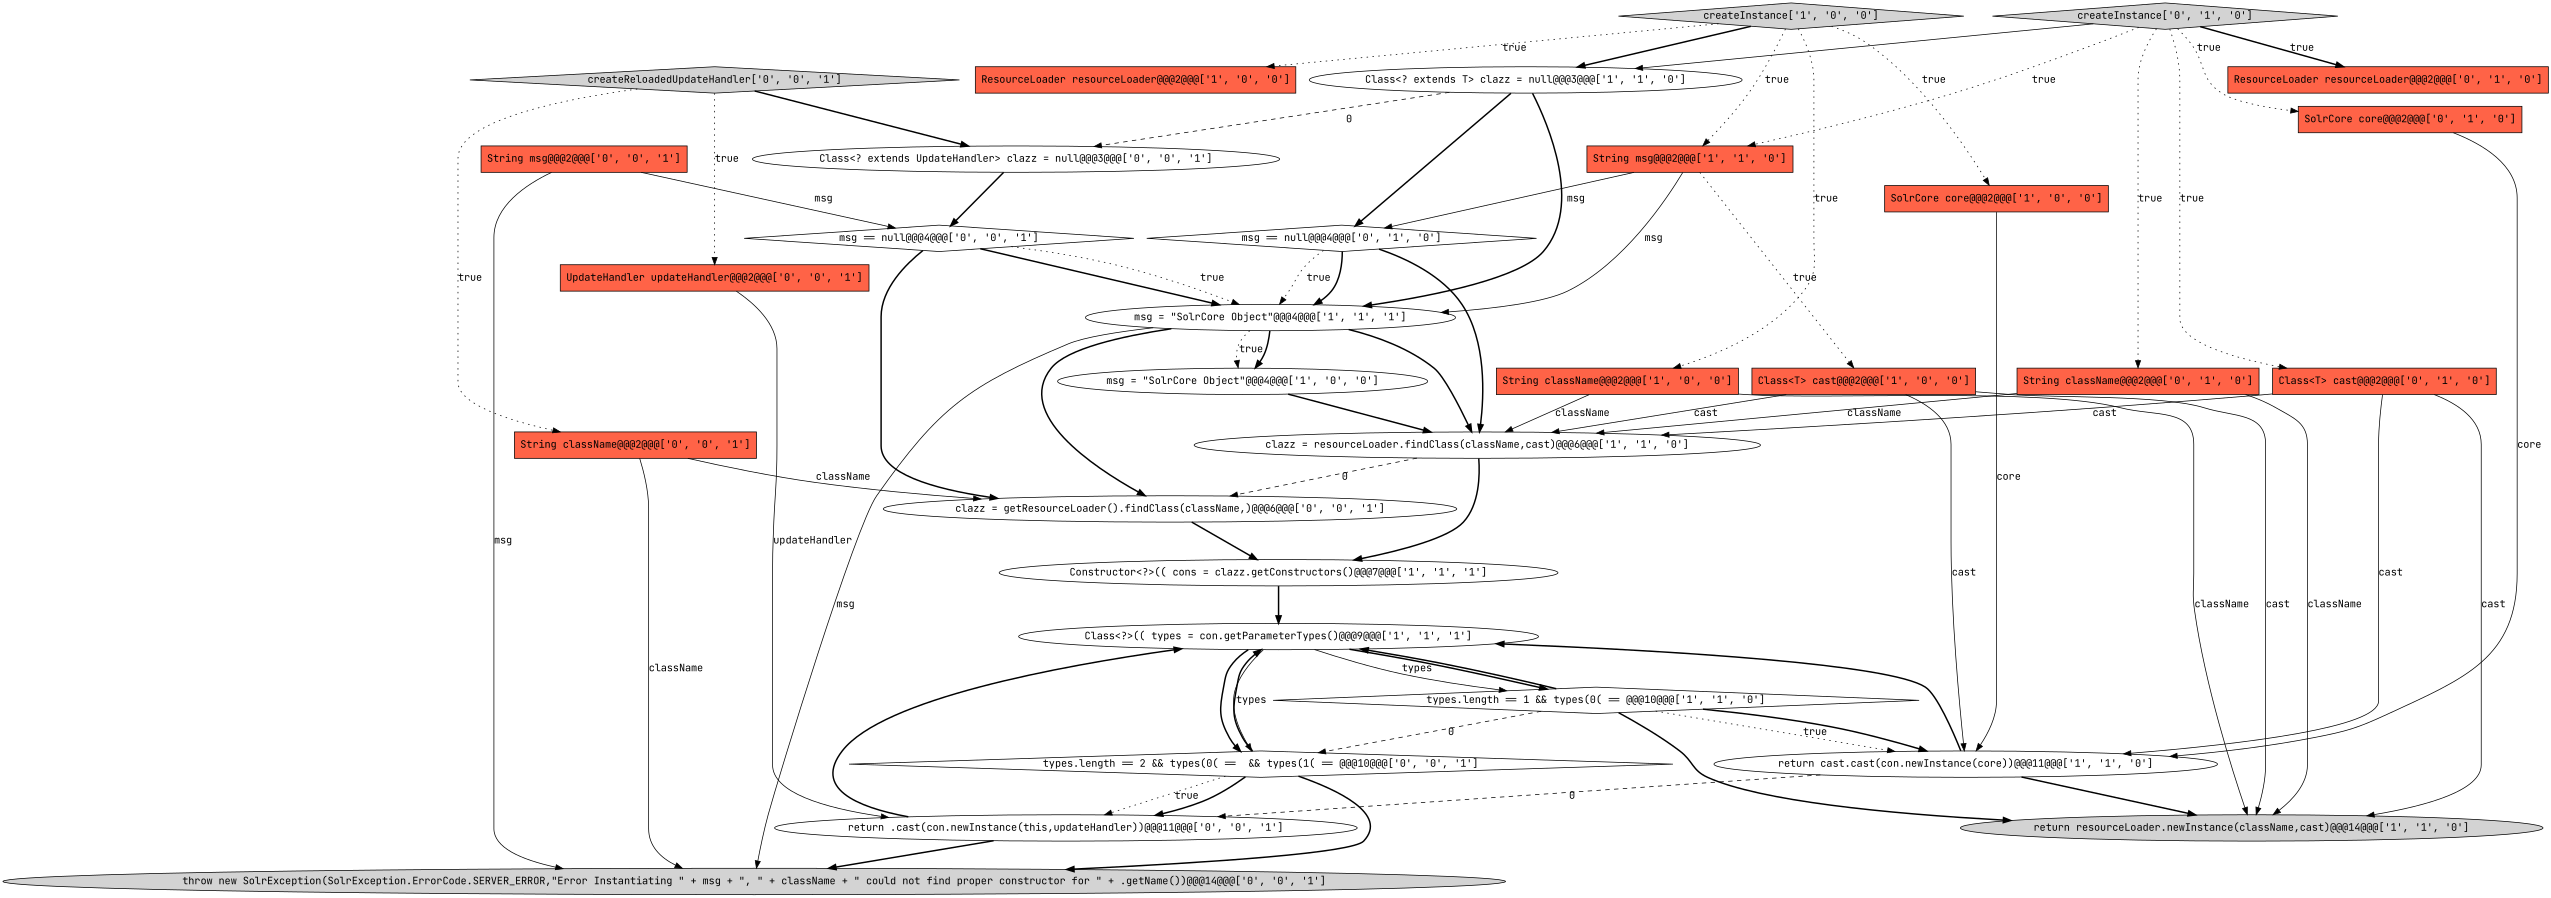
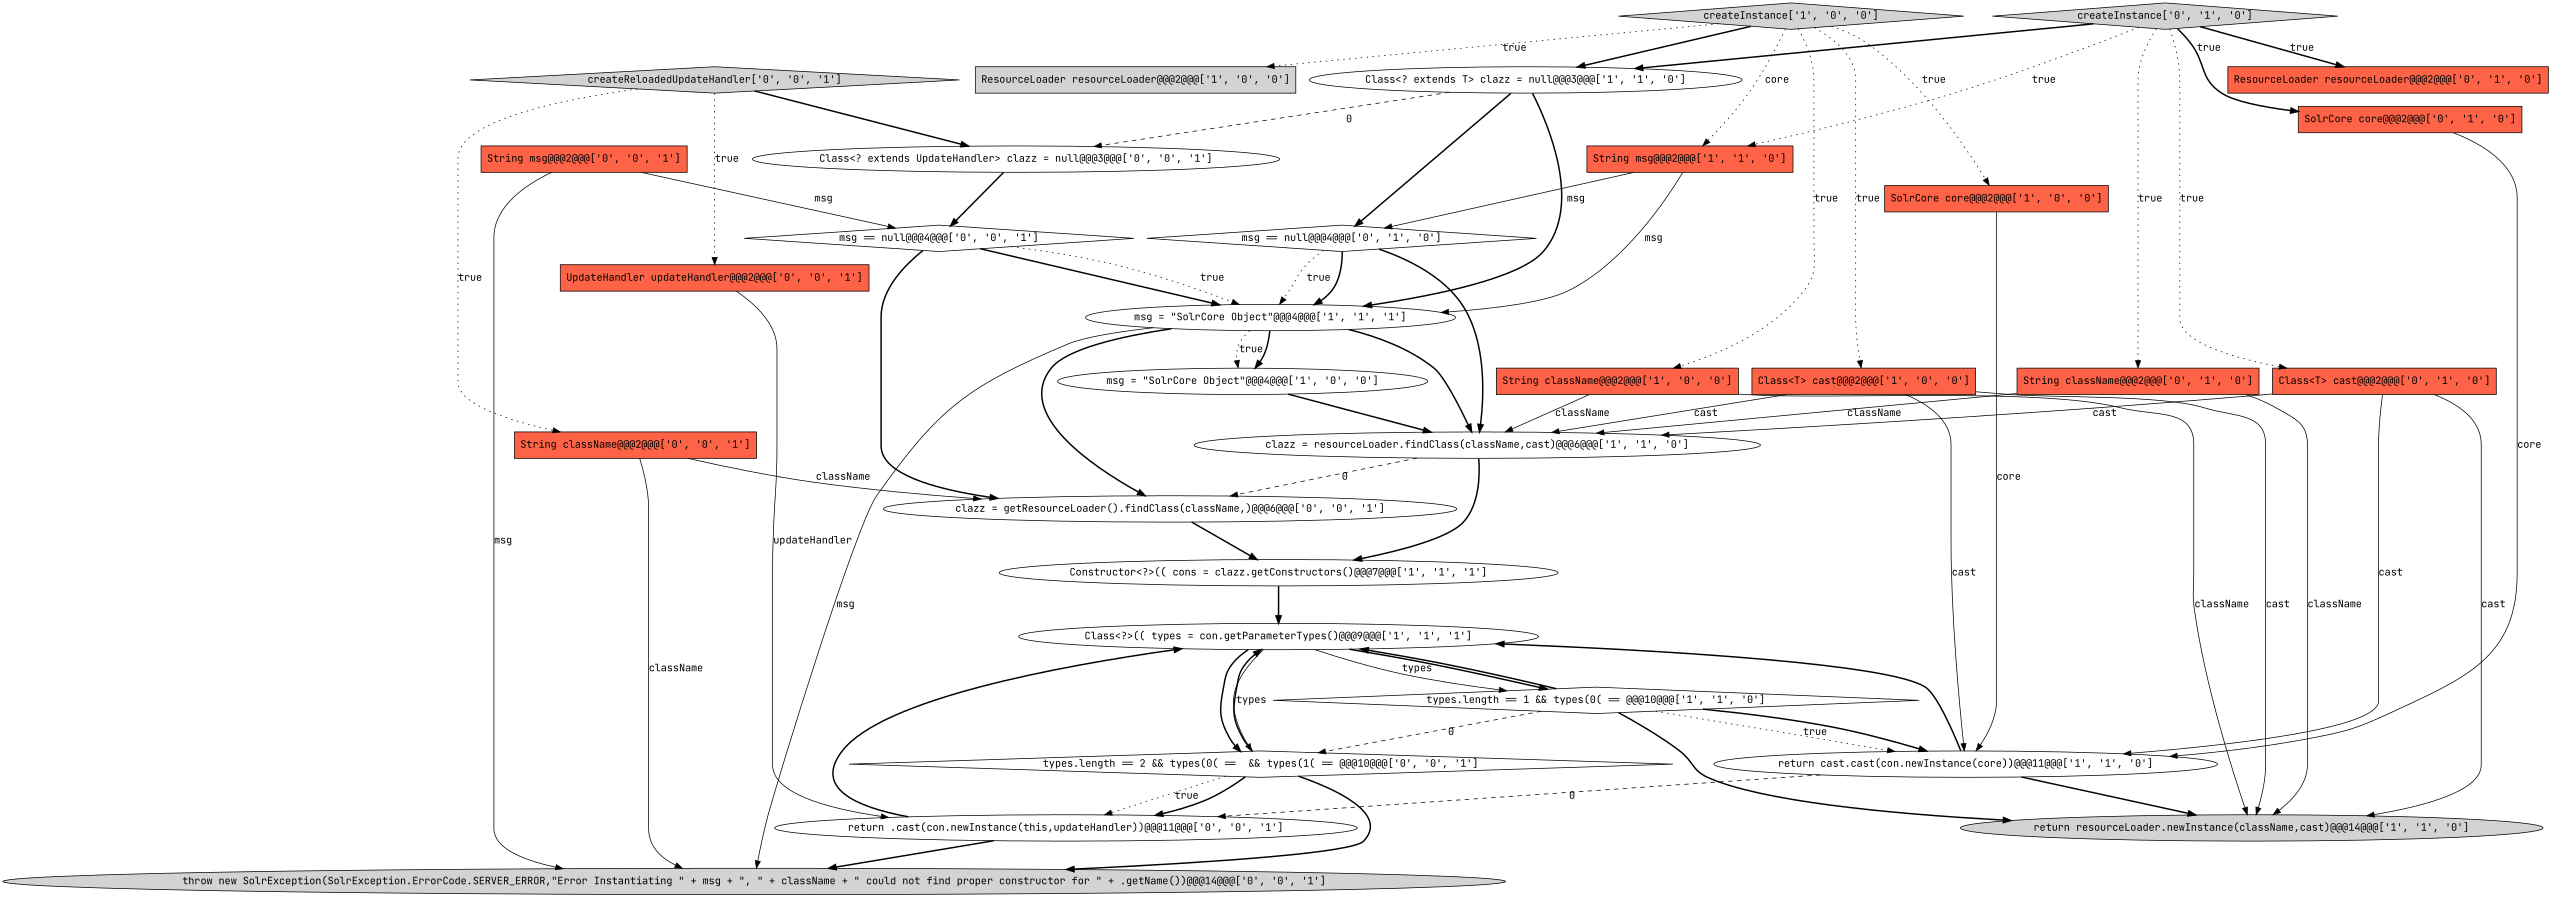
edge "createInstance['0', '1', '0']" -> "Class<? extends T> clazz = null@@@3@@@['1', '1', '0']": style solid -> bold
node "ResourceLoader resourceLoader@@@2@@@['1', '0', '0']": fillcolor tomato -> lightgray
edge "createInstance['1', '0', '0']" -> "String msg@@@2@@@['1', '1', '0']": label "true" -> "core"
edge "createInstance['0', '1', '0']" -> "SolrCore core@@@2@@@['0', '1', '0']": style dotted -> bold
edge "String msg@@@2@@@['1', '1', '0']" -> "Class<T> cast@@@2@@@['1', '0', '0']": now "createInstance['1', '0', '0']" -> "Class<T> cast@@@2@@@['1', '0', '0']"
